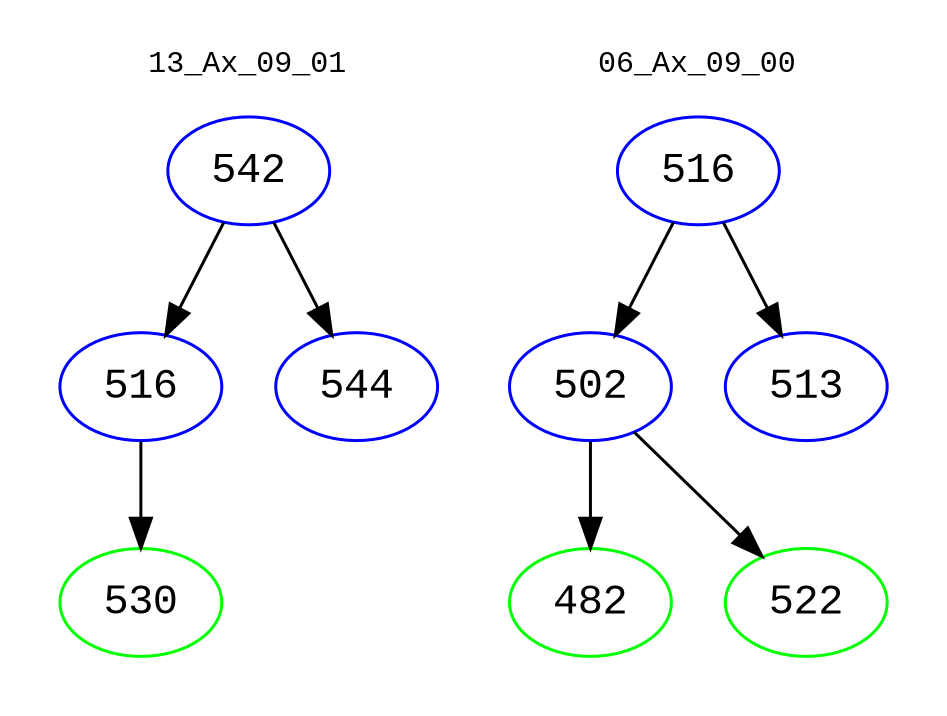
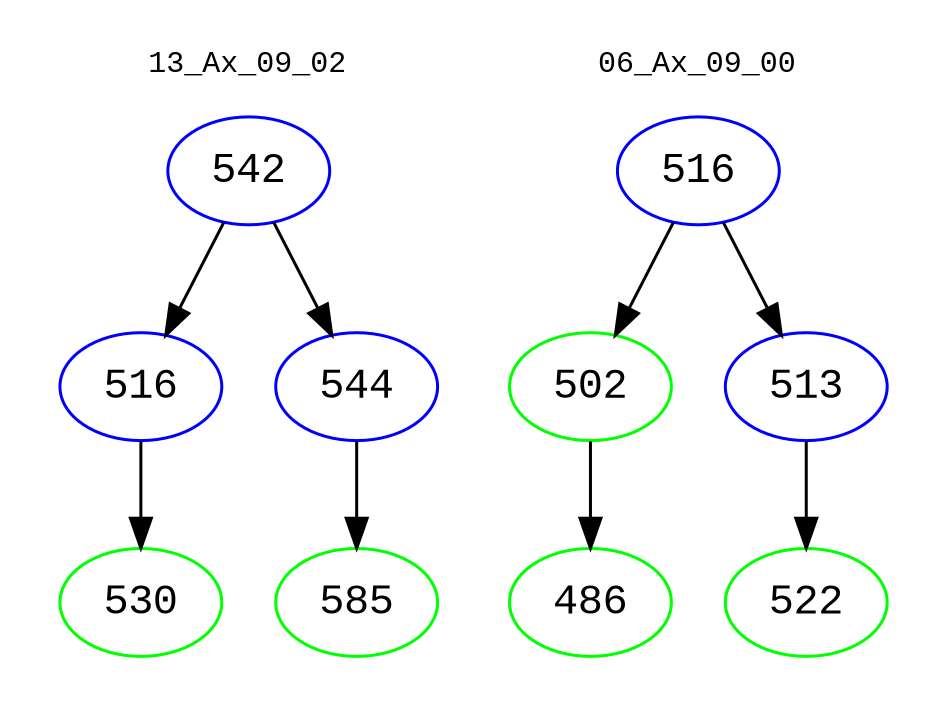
cluster "13_Ax_09_01": label "13_Ax_09_01" -> "13_Ax_09_02"
node "502": color blue -> green
edge "502" -> "522": now "513" -> "522"
node "585": added
node "482": label "482" -> "486"
